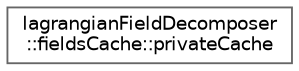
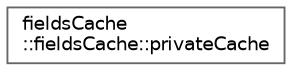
node "lagrangianFieldDecomposer ::fieldsCache::privateCache": label "lagrangianFieldDecomposer ::fieldsCache::privateCache" -> "fieldsCache ::fieldsCache::privateCache"
